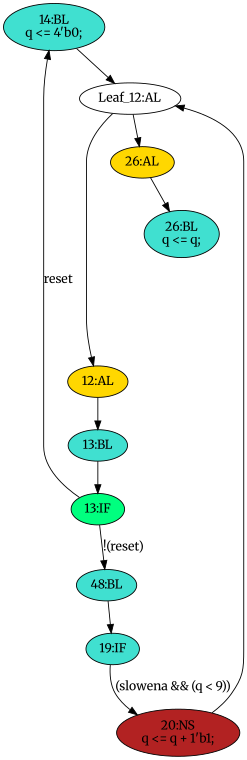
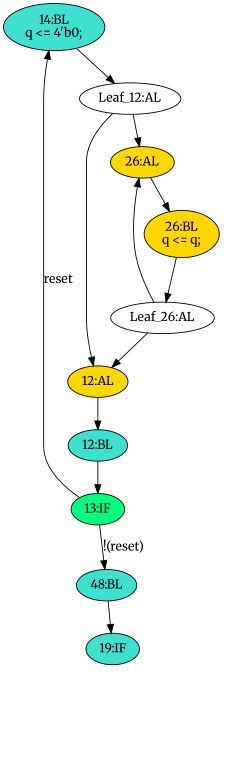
node "26:BL q <= q;": fillcolor turquoise -> gold
node "Leaf_26:AL": added
node "13:BL": label "13:BL" -> "12:BL"
node "20:NS q <= q + 1'b1;": removed
